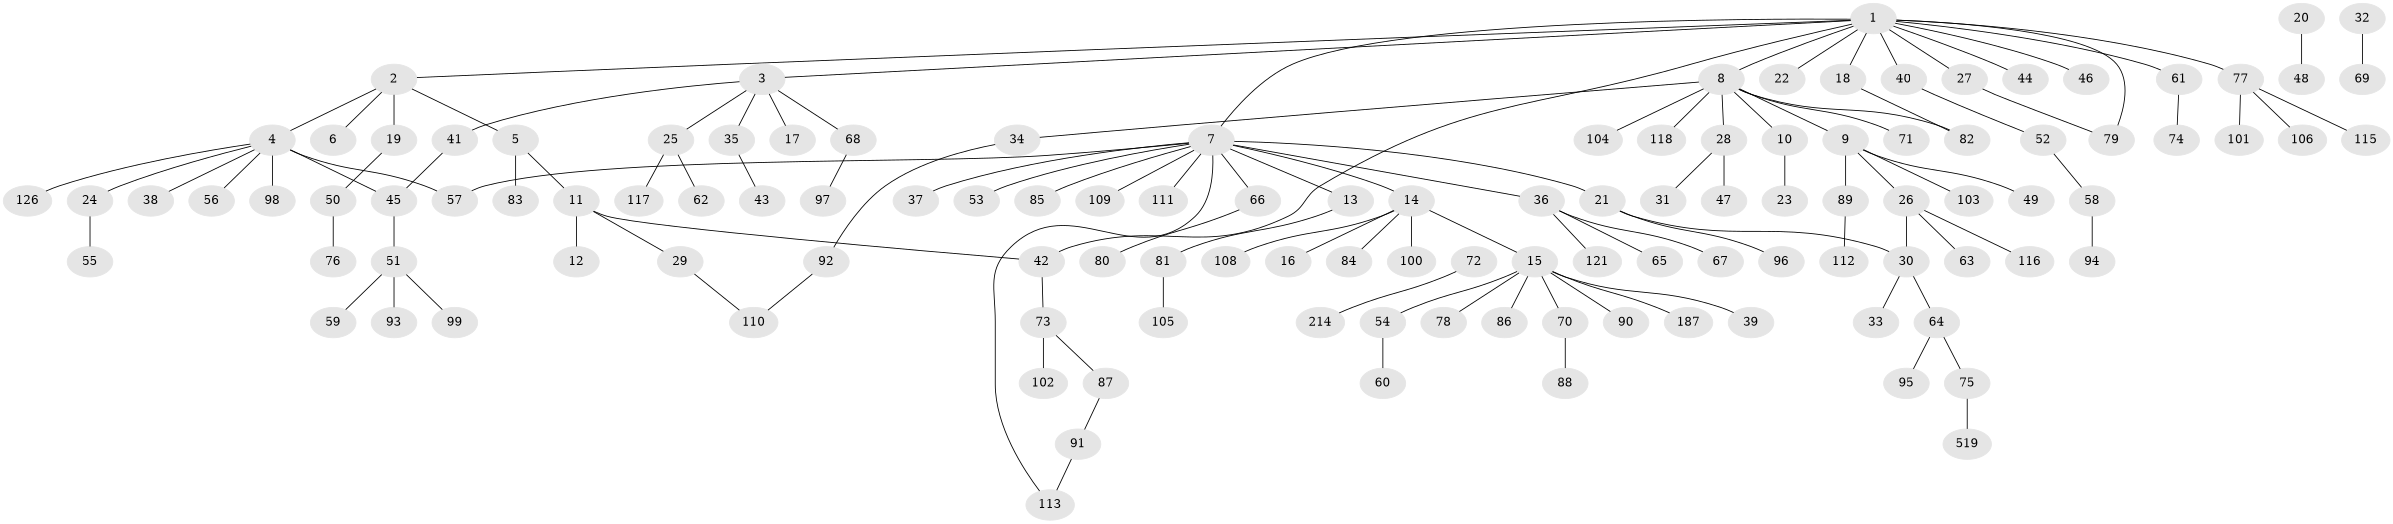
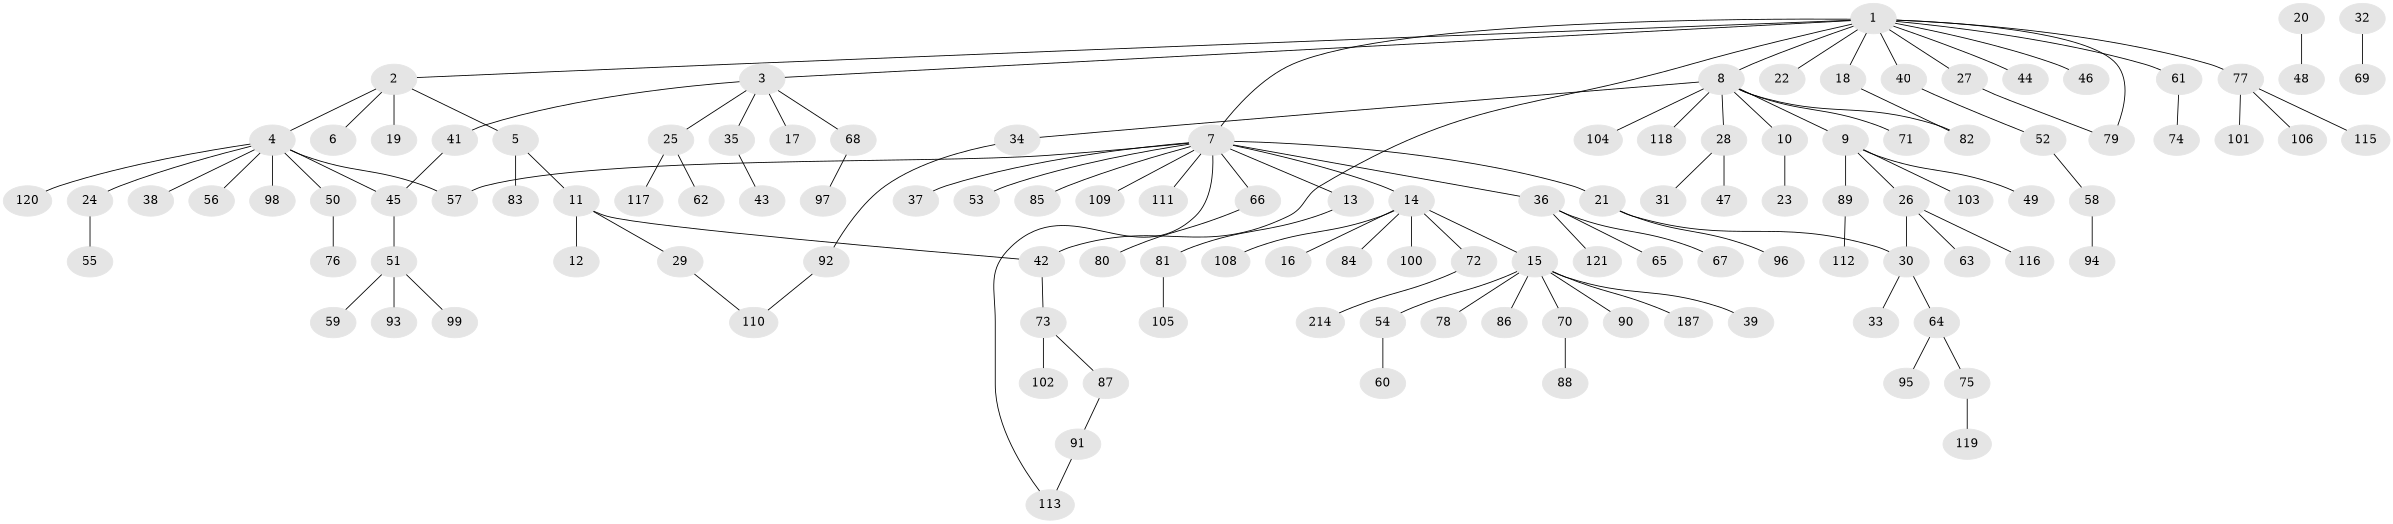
edge "19" -- "50": now "4" -- "50"
node "126": label "126" -> "120"
edge "14" -- "72": added
node "519": label "519" -> "119"
